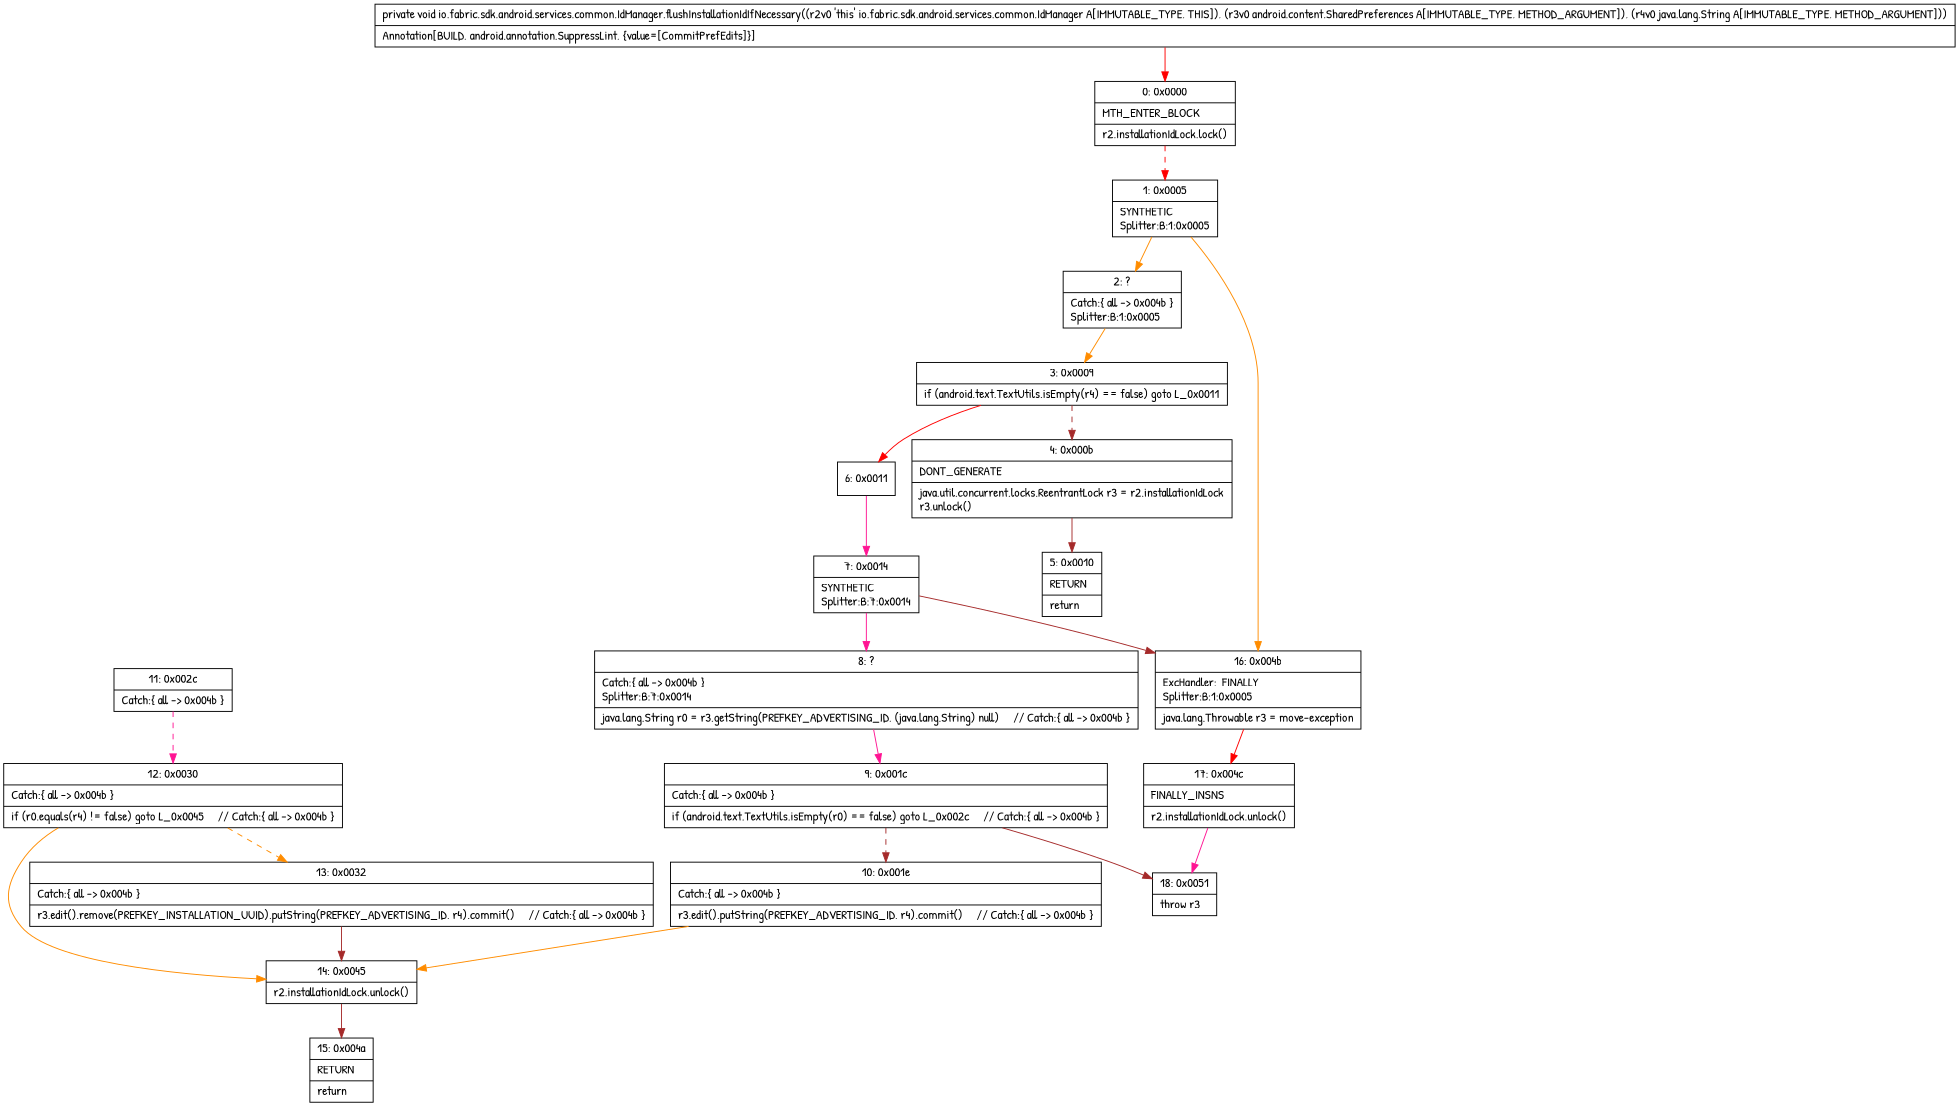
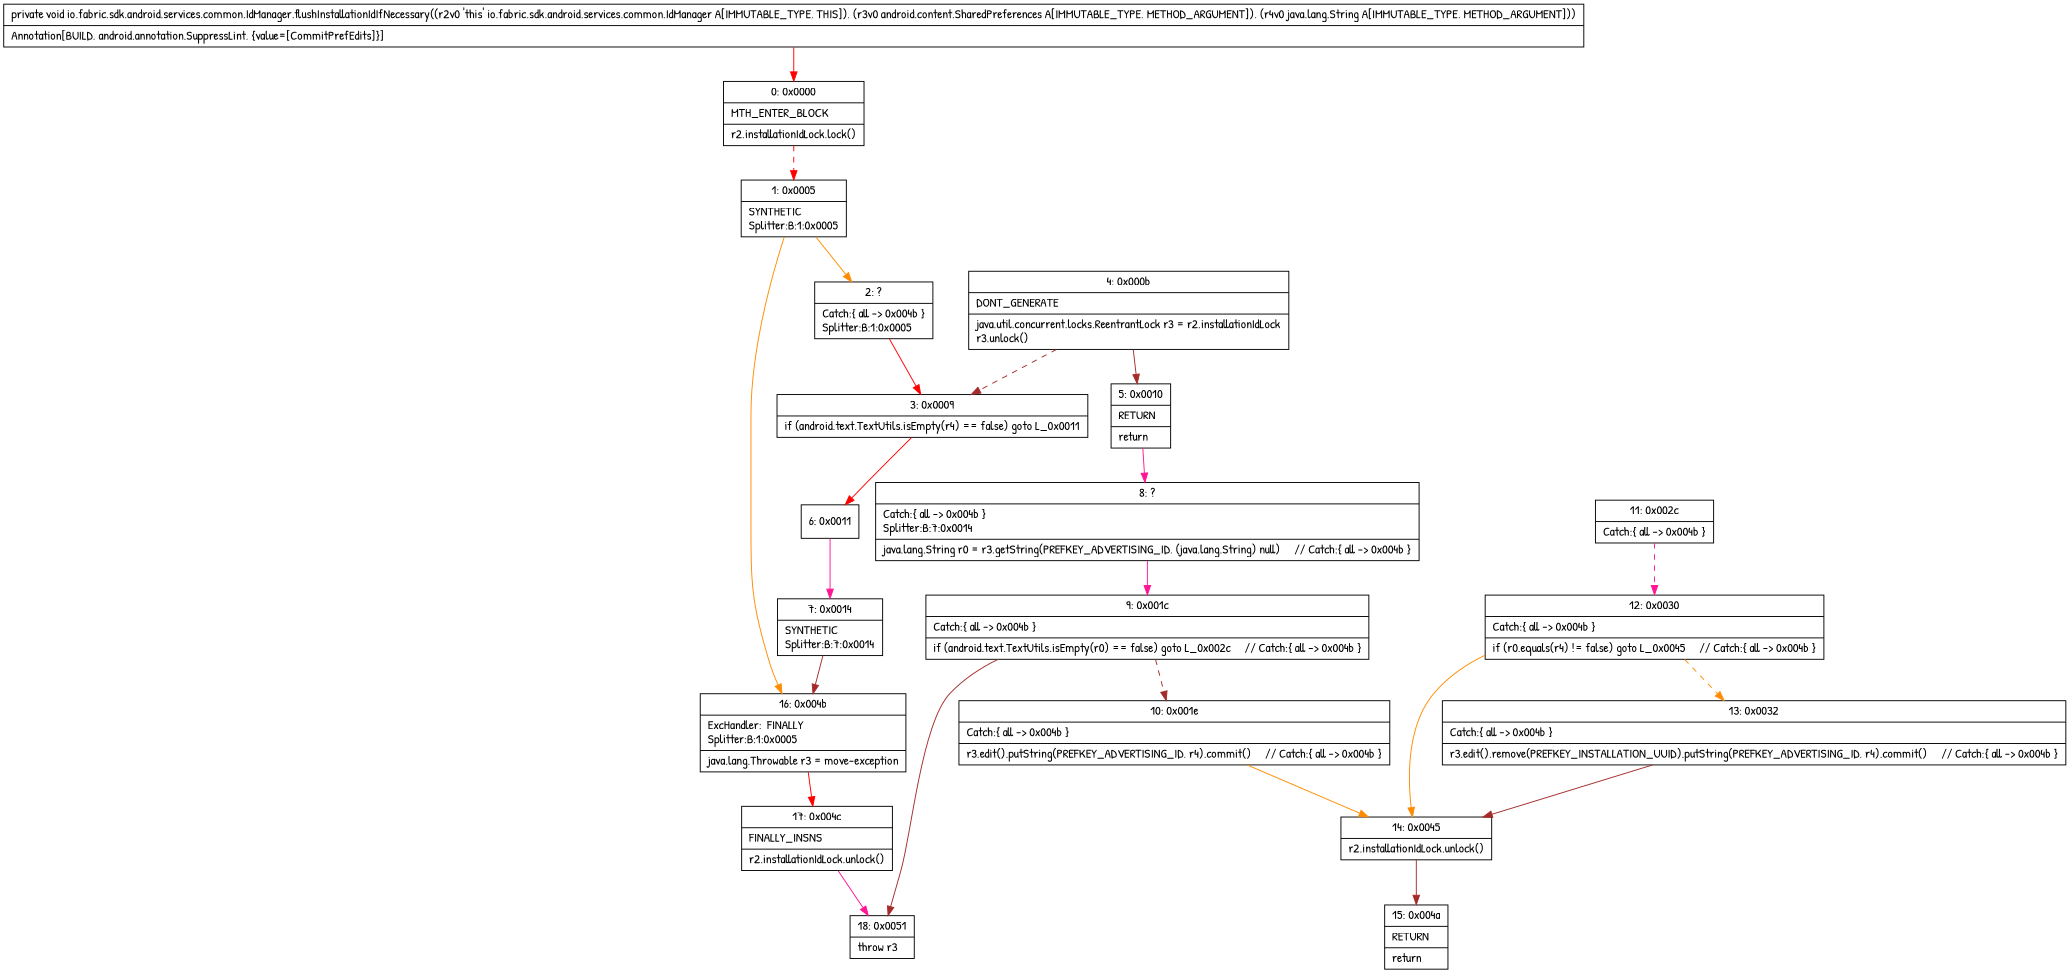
edge "2: ?" -> "3: 0x0009": color darkorange -> red
edge "3: 0x0009" -> "4: 0x000b": reversed
edge "7: 0x0014" -> "8: ?": now "5: 0x0010" -> "8: ?"
